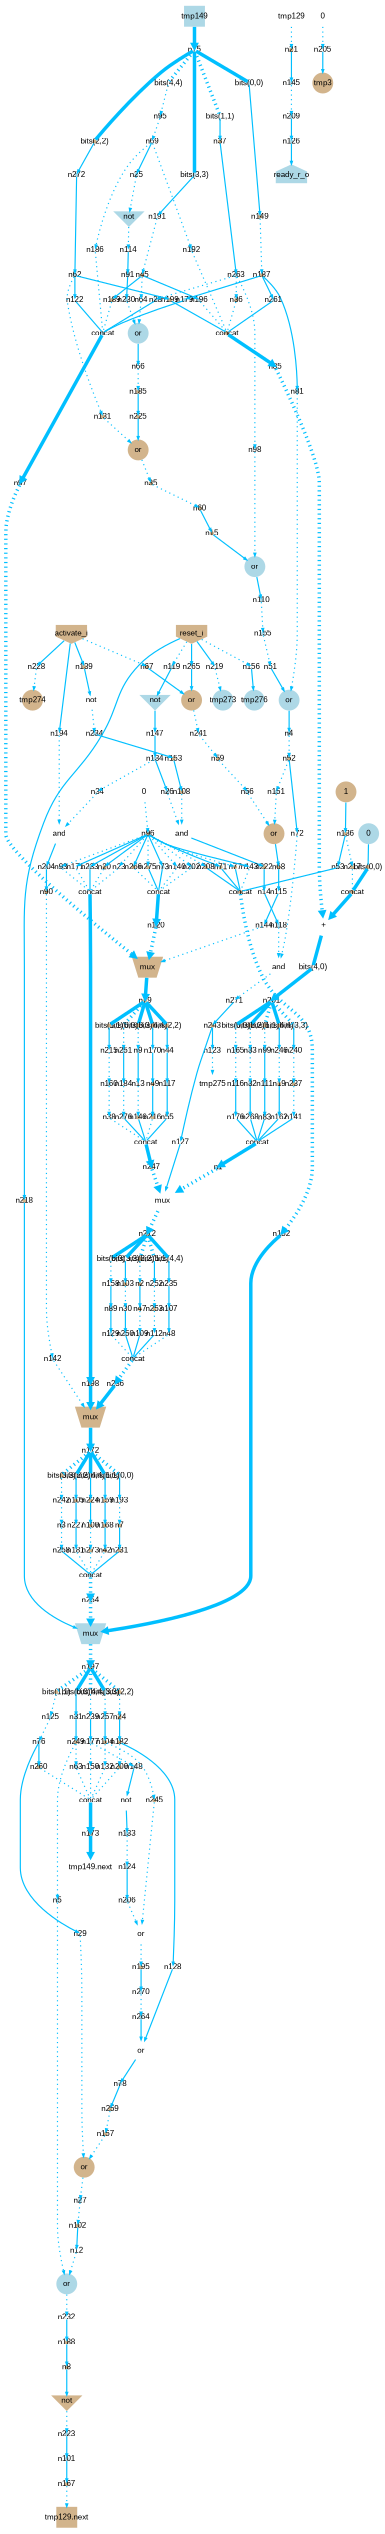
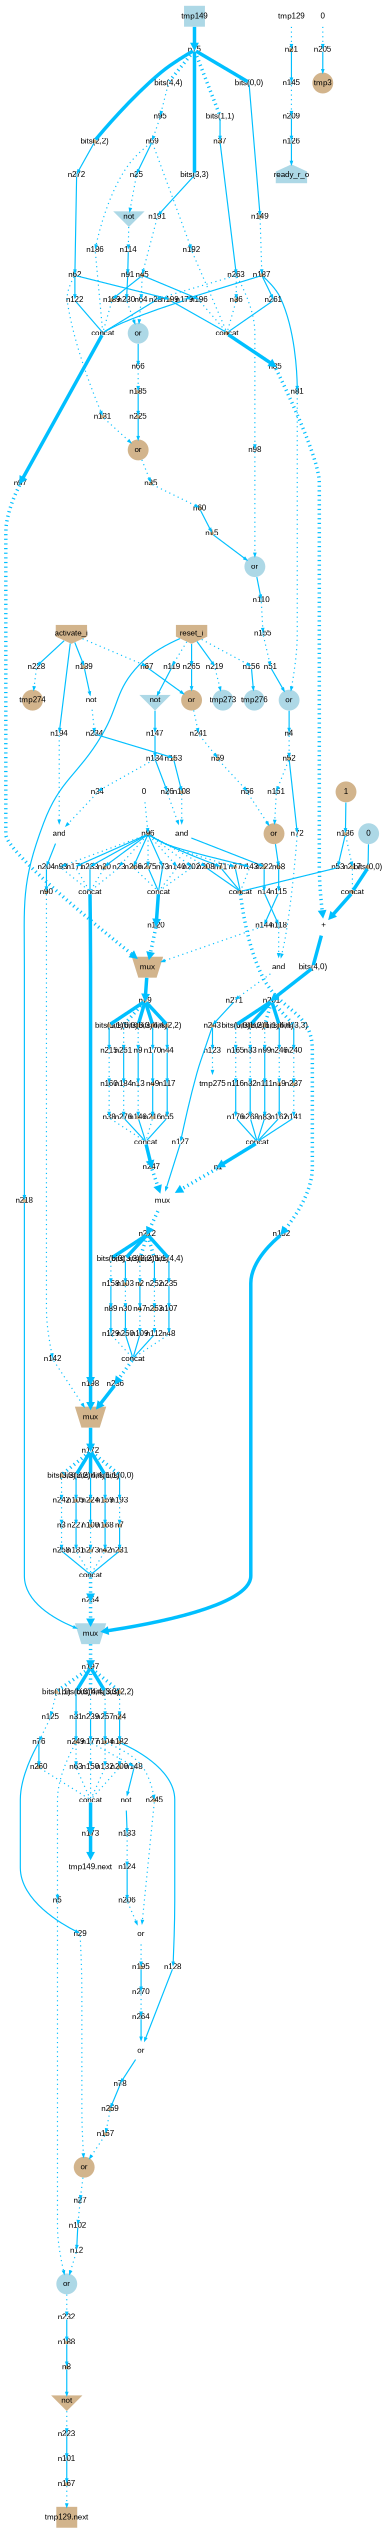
node "n102": fillcolor tan -> white
